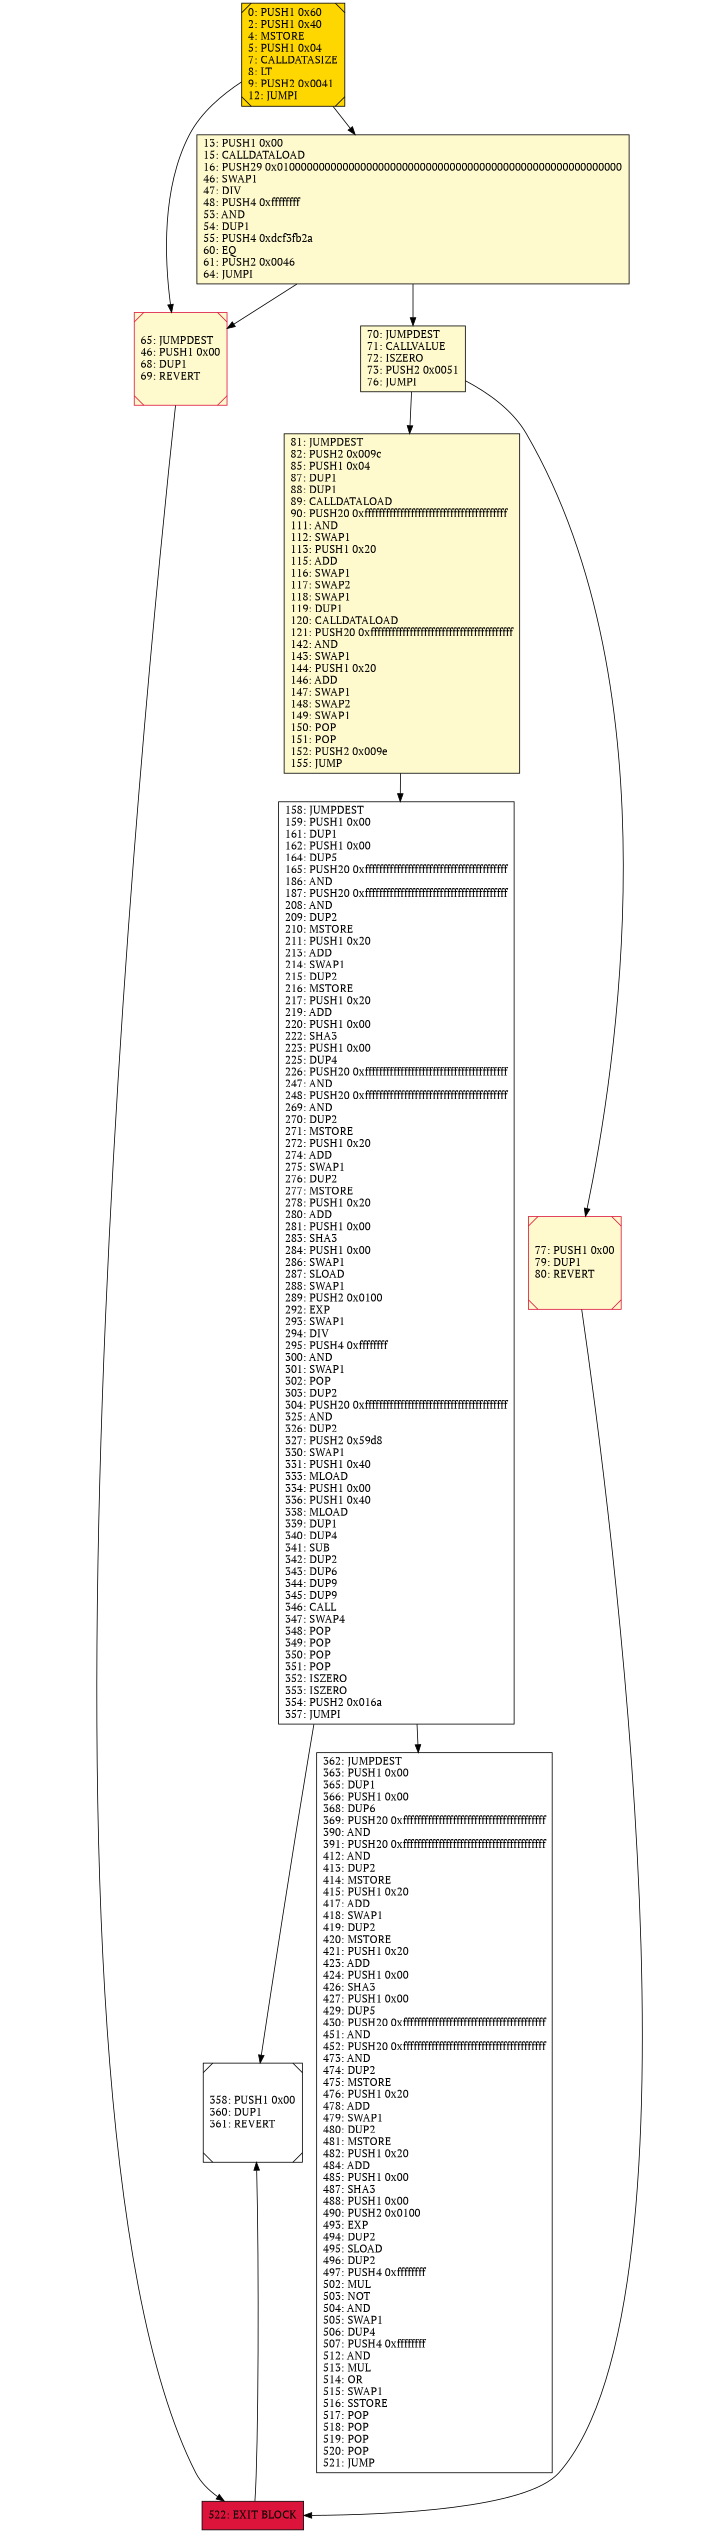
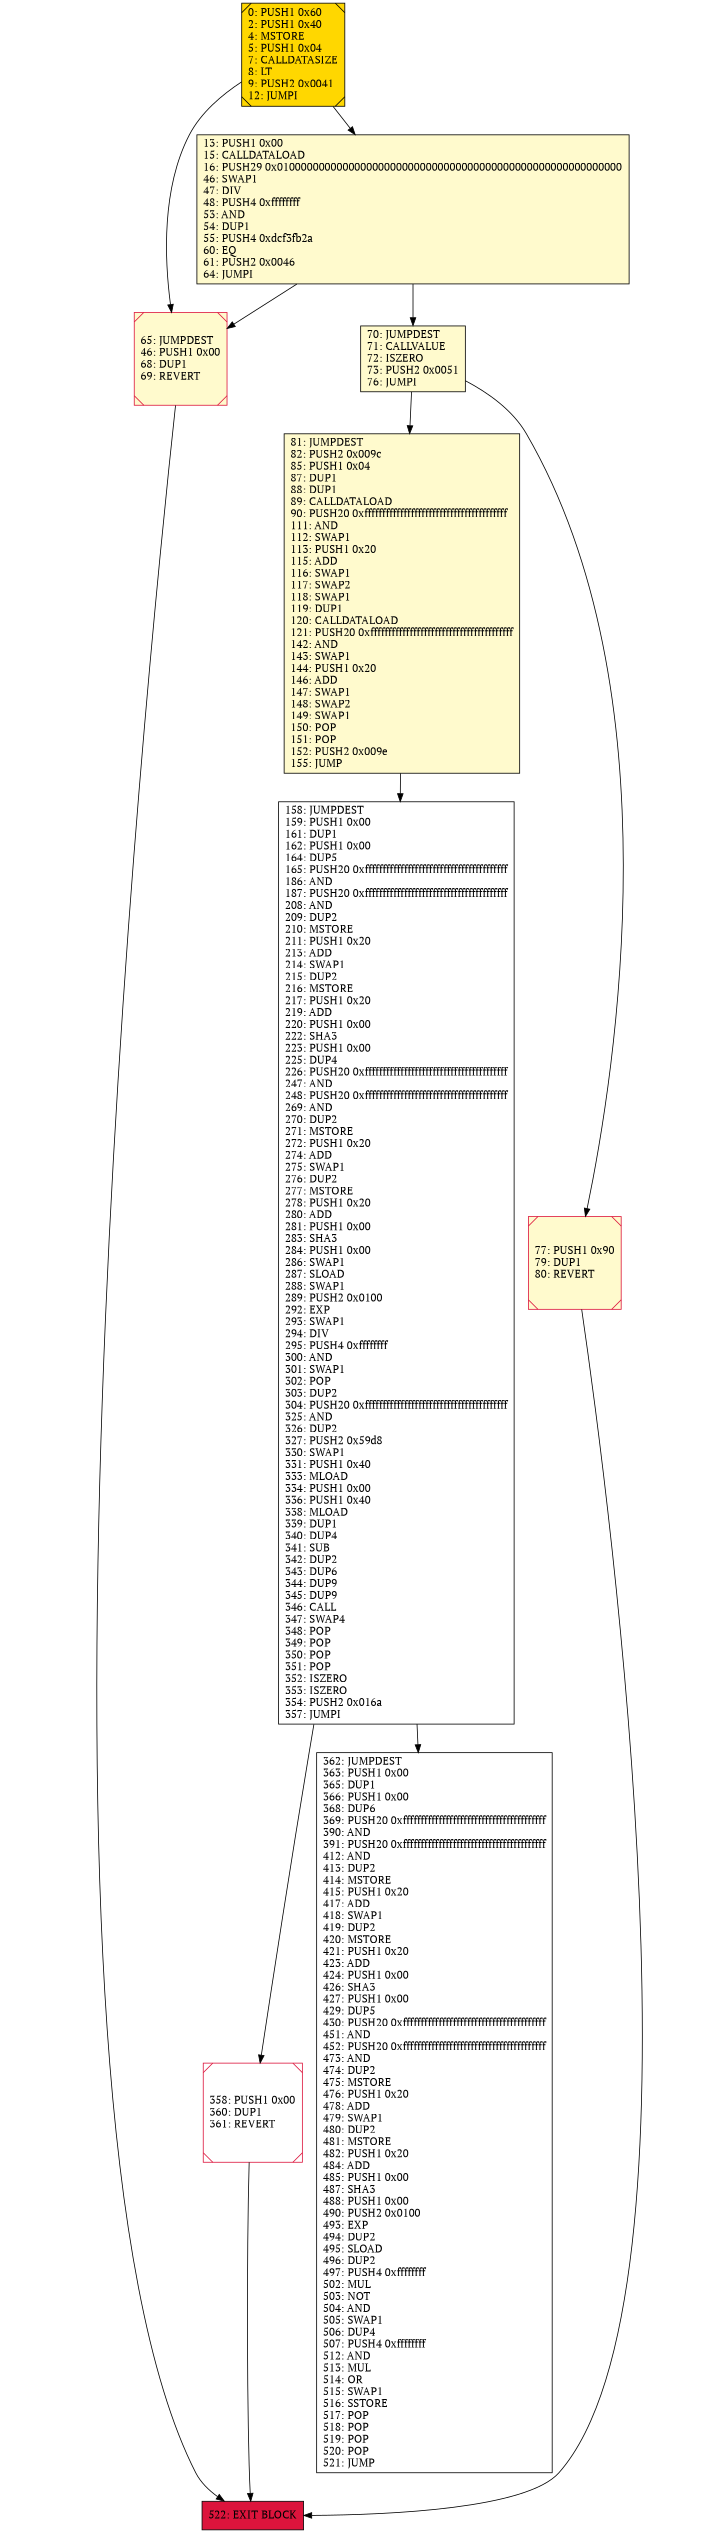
node "77: PUSH1 0x00 79: DUP1 80: REVERT": label "77: PUSH1 0x00 79: DUP1 80: REVERT" -> "77: PUSH1 0x90 79: DUP1 80: REVERT"
node "358: PUSH1 0x00 360: DUP1 361: REVERT": color black -> crimson
edge "522: EXIT BLOCK" -> "358: PUSH1 0x00 360: DUP1 361: REVERT": reversed
